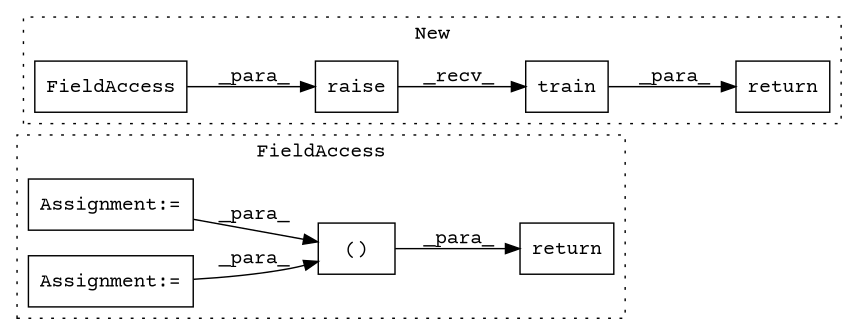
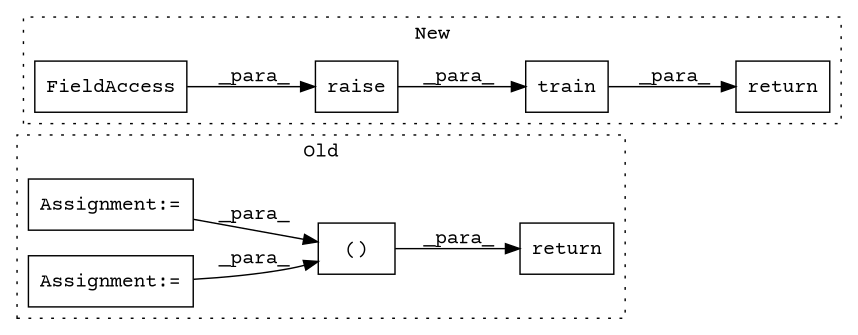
edge "raise" -> "train": label "_recv_" -> "_para_"
cluster "FieldAccess": label "FieldAccess" -> "Old"
